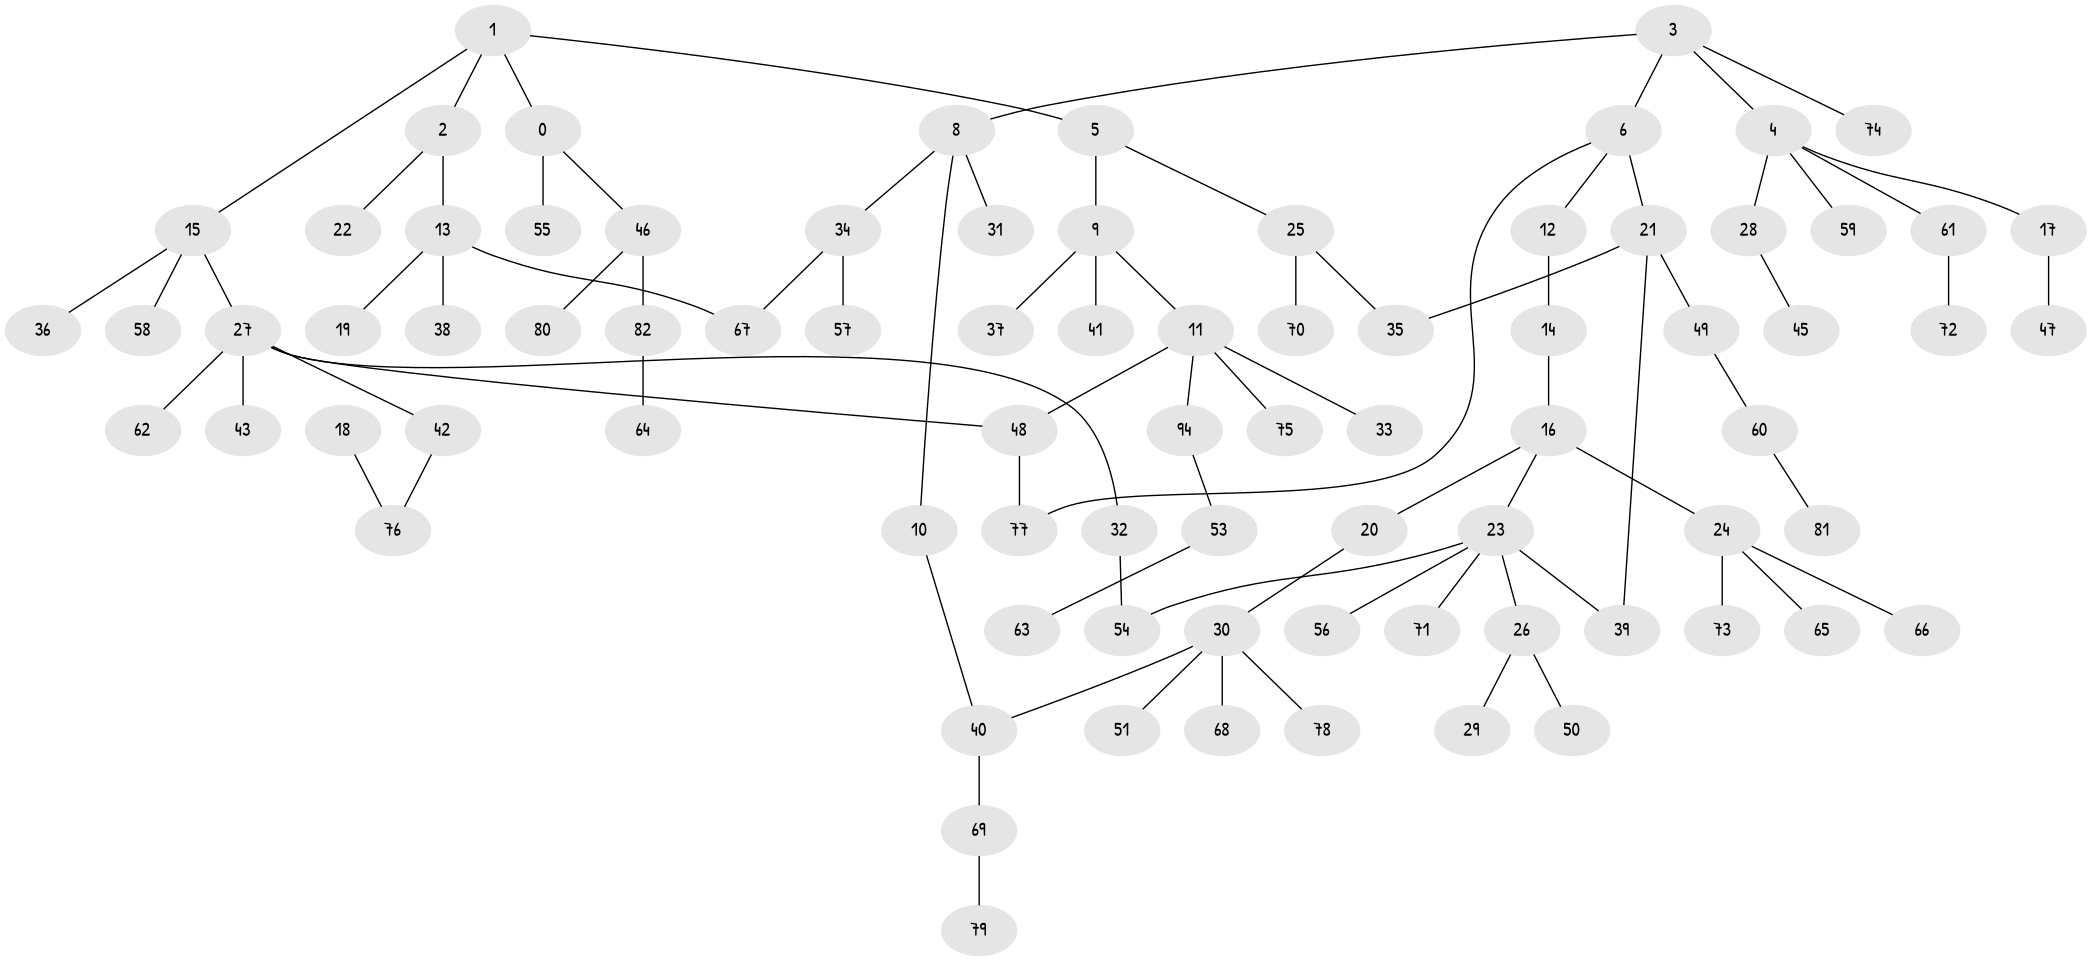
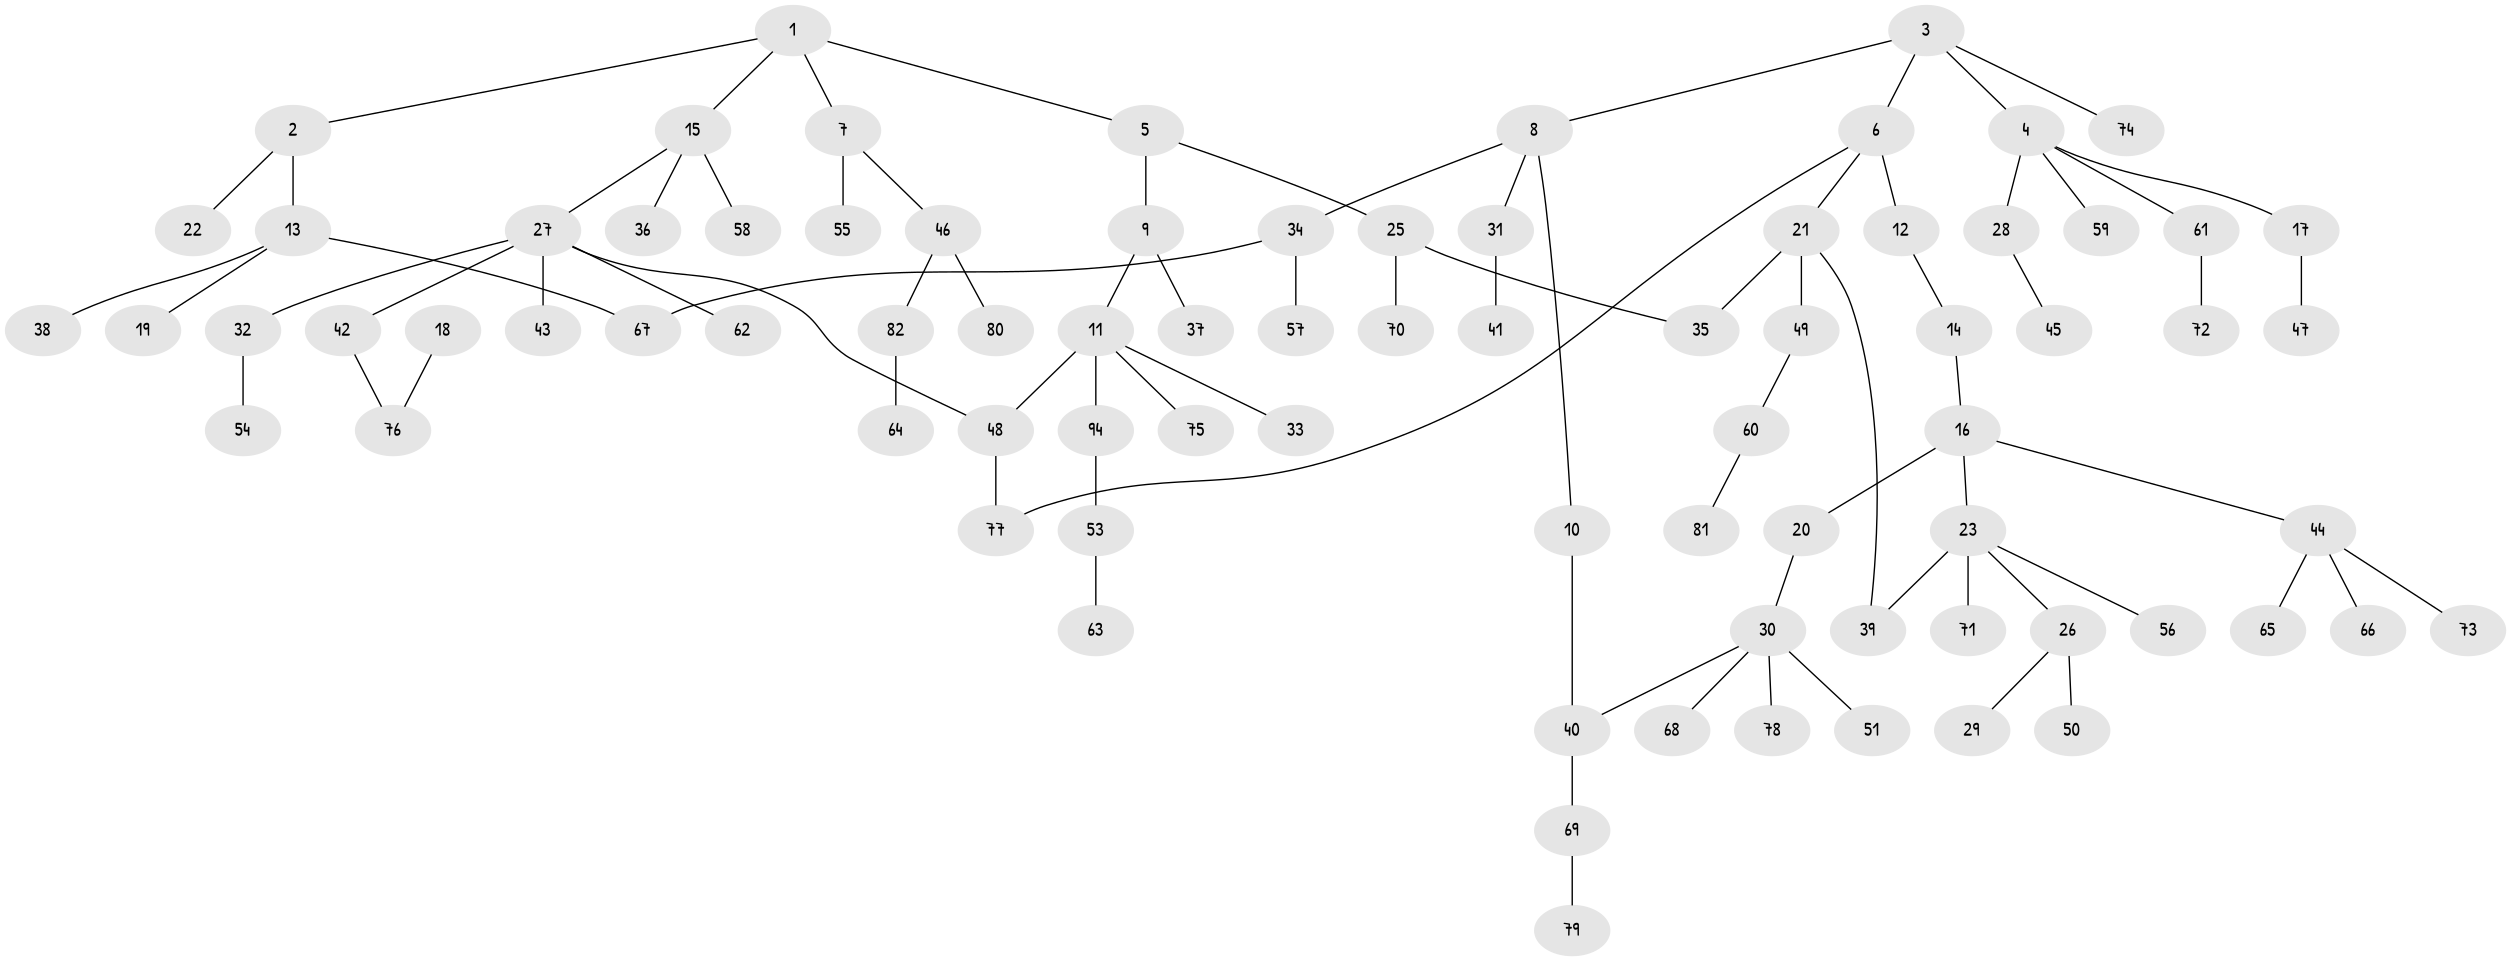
node "0": label "0" -> "7"
edge "9" -- "41": now "31" -- "41"
node "24": label "24" -> "44"
edge "23" -- "54": removed
